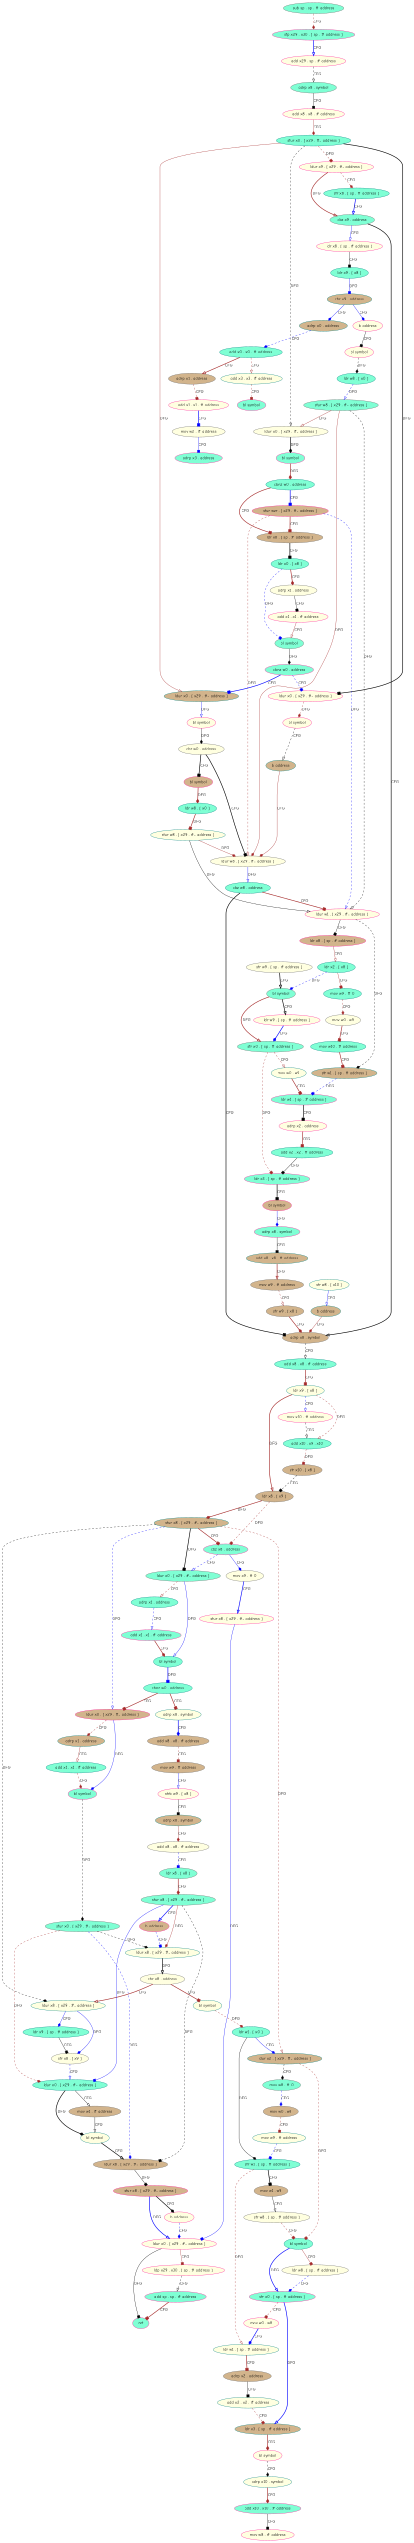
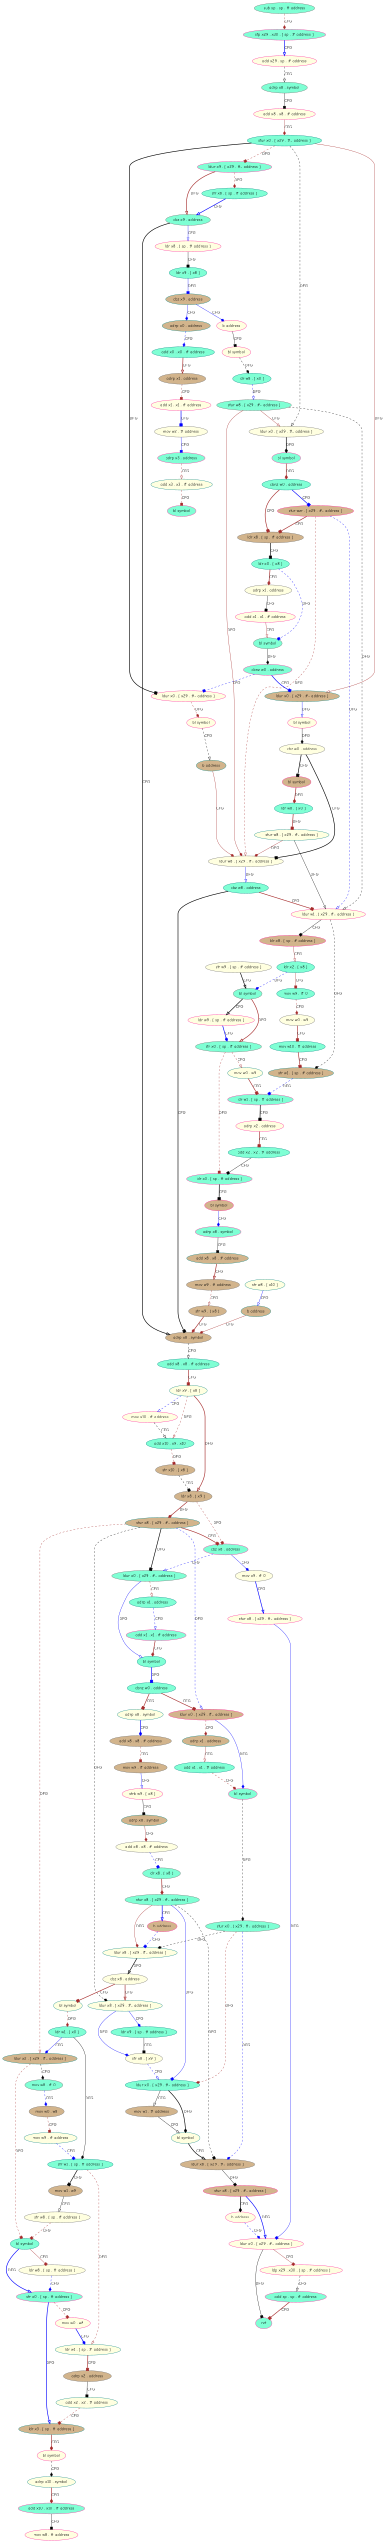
node "ldur x9 , [ x29 , #- address ]": fillcolor lightyellow -> aquamarine
edge "ldur x9 , [ x29 , #- address ]" -> "str x8 , [ sp , # address ]": label "CFG" -> "DFG"
edge "add x0 , x0 , # address" -> "add x3 , x3 , # address": now "adrp x3 , address" -> "add x3 , x3 , # address"
